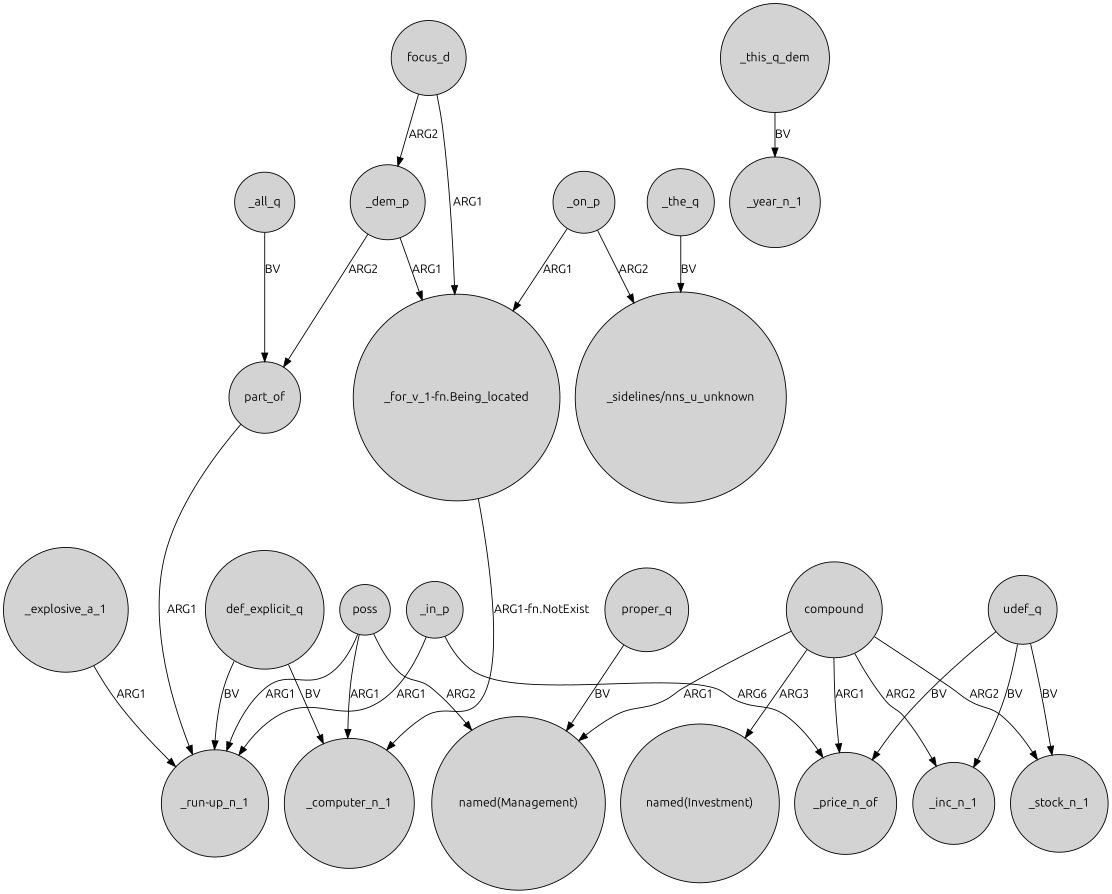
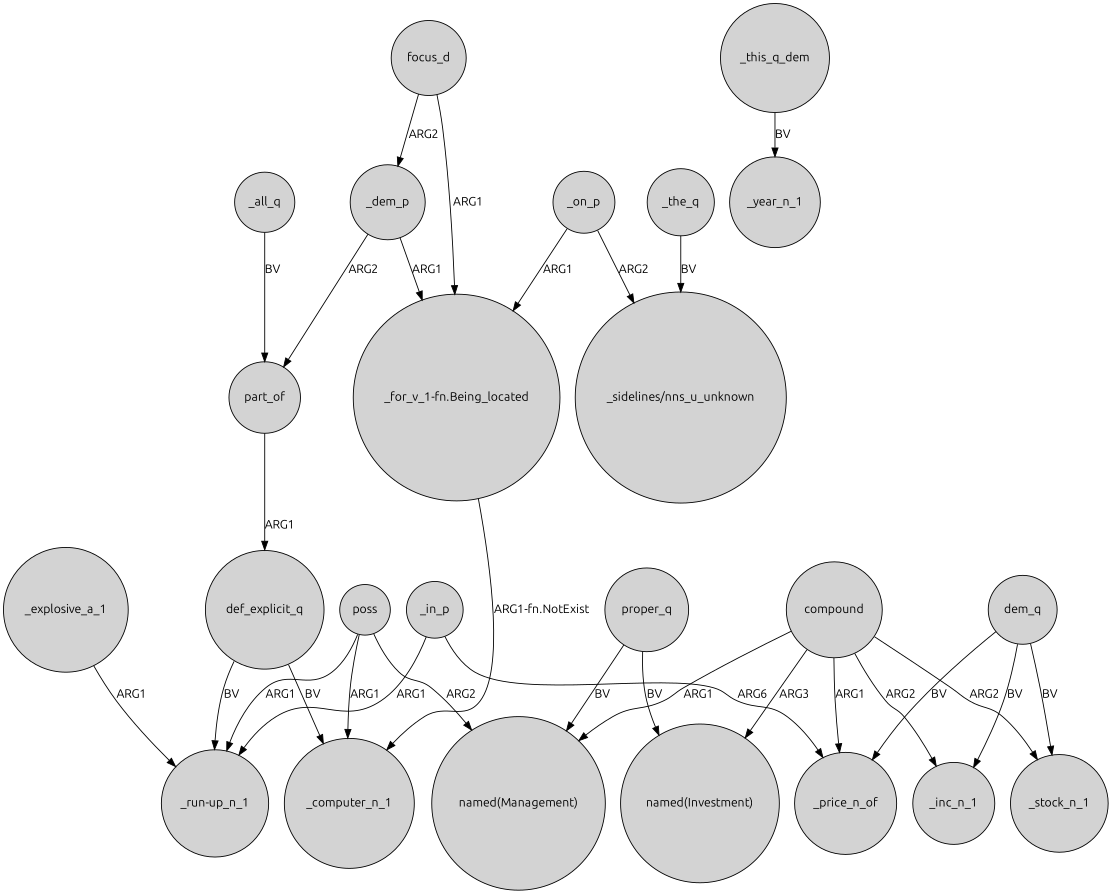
edge "part_of" -> "_run-up_n_1": now "part_of" -> "def_explicit_q"
node "udef_q": label "udef_q" -> "dem_q"
edge "proper_q" -> "named(Investment)": added, label "BV"
